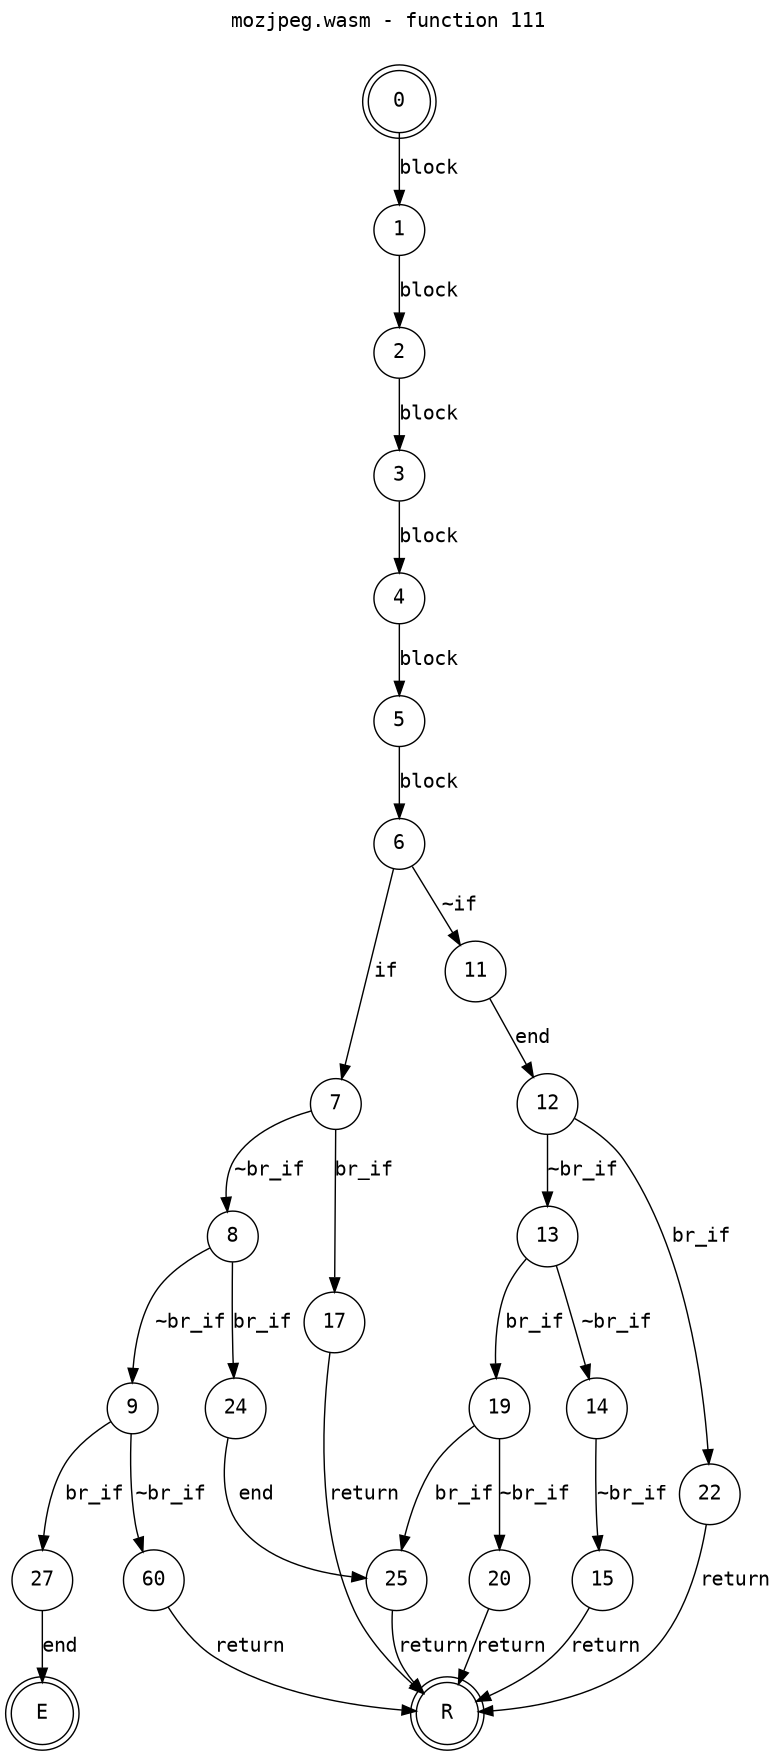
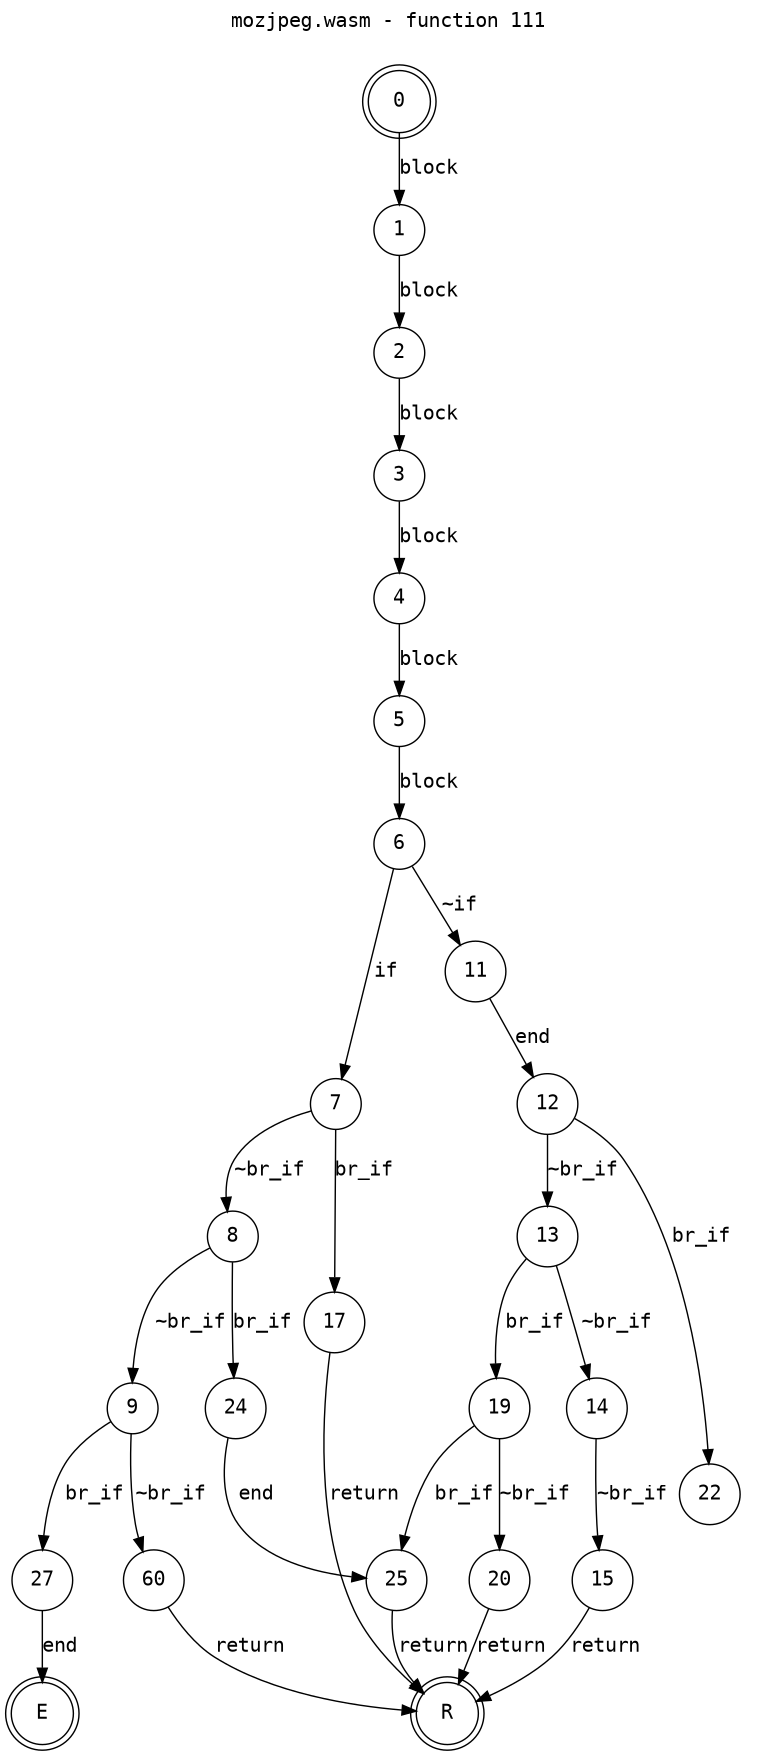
edge "22" -> "R": removed, label "return"
